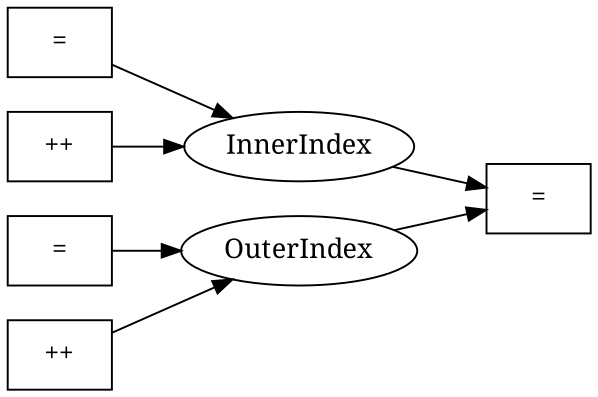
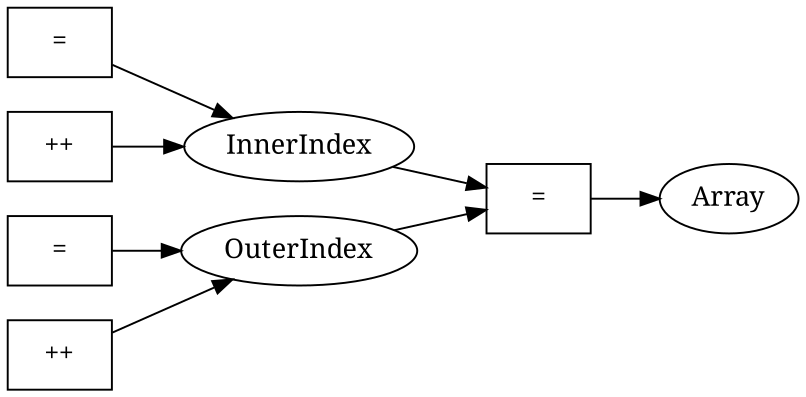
node "Array": added
